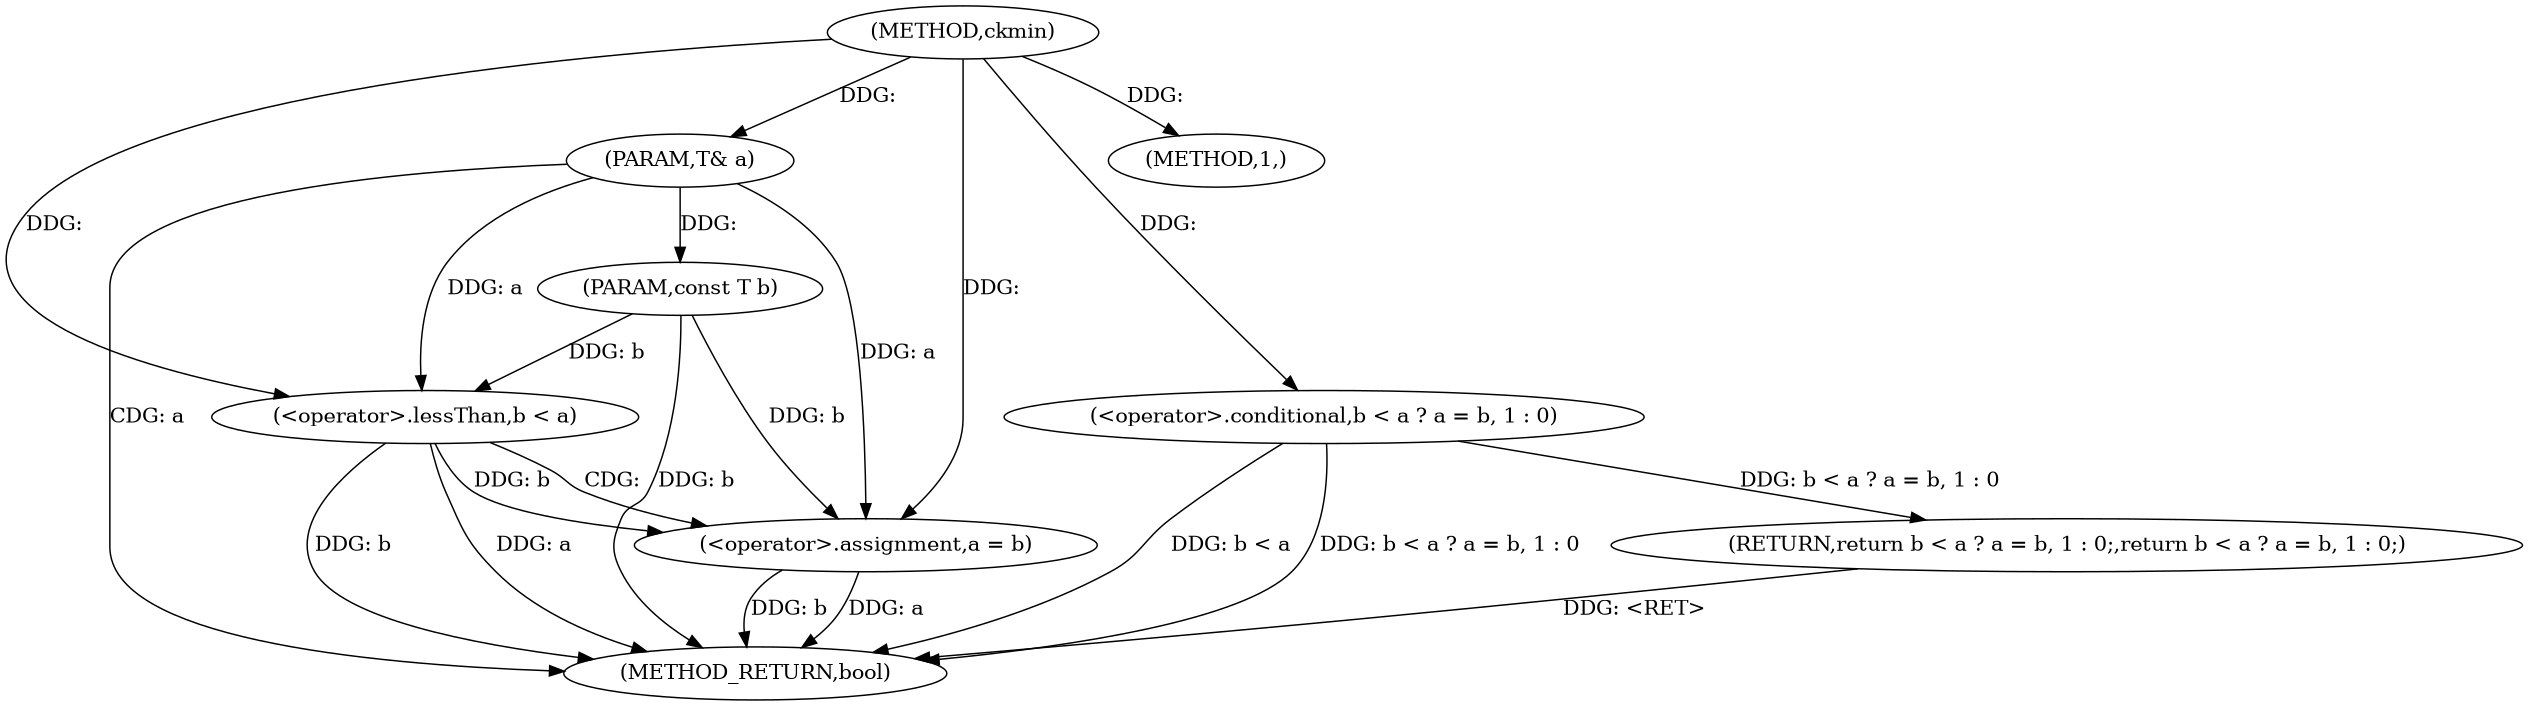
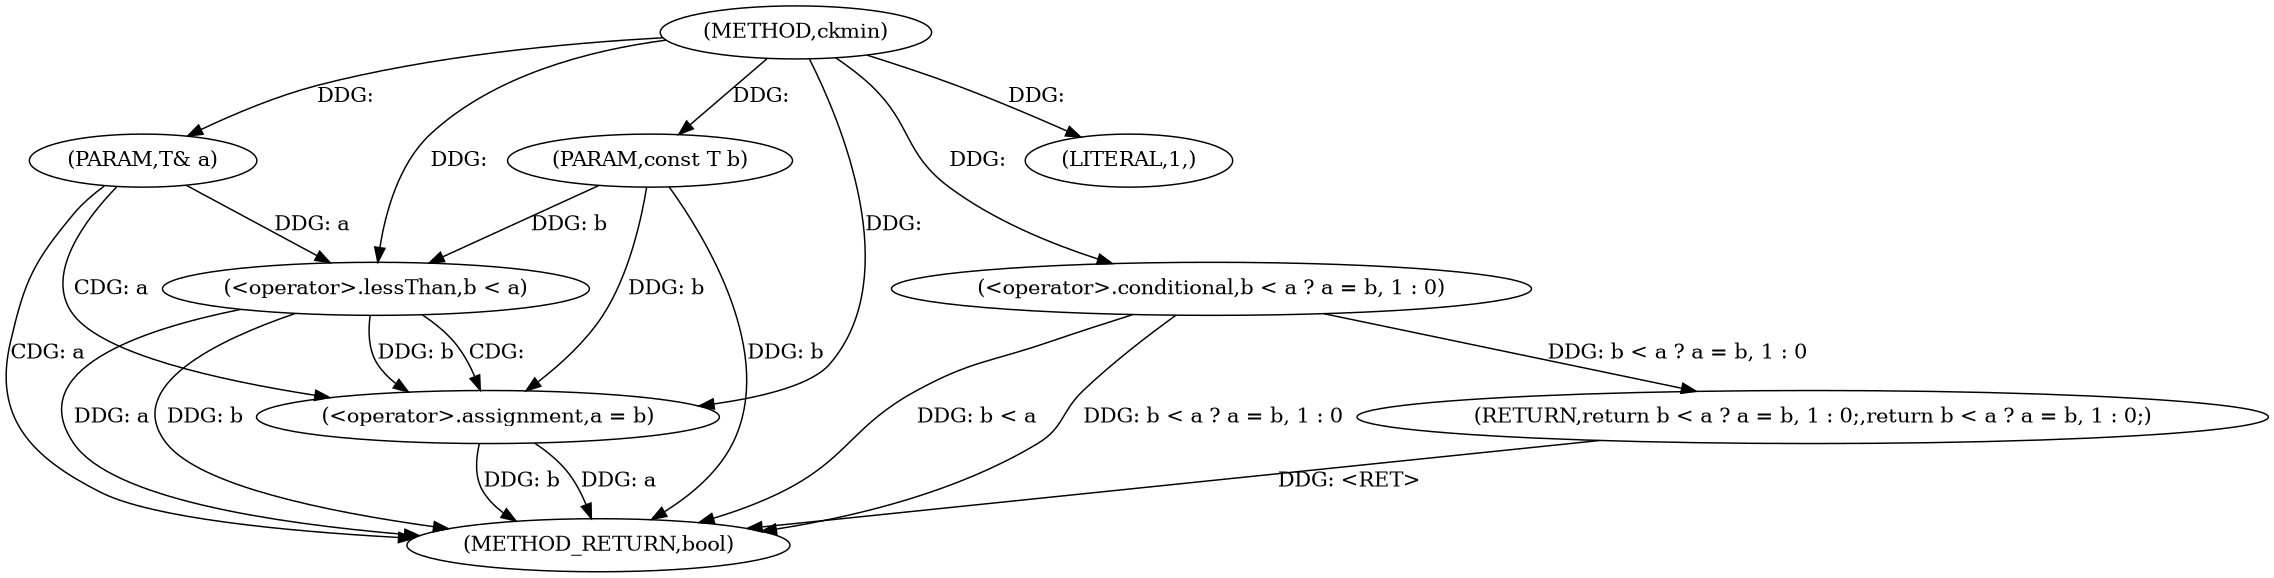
node "(METHOD,1,)": label "(METHOD,1,)" -> "(LITERAL,1,)"
edge "(PARAM,T& a)" -> "(PARAM,const T b)": now "(METHOD,ckmin)" -> "(PARAM,const T b)"
edge "(PARAM,T& a)" -> "(<operator>.assignment,a = b)": label "DDG: a" -> "CDG: a"
